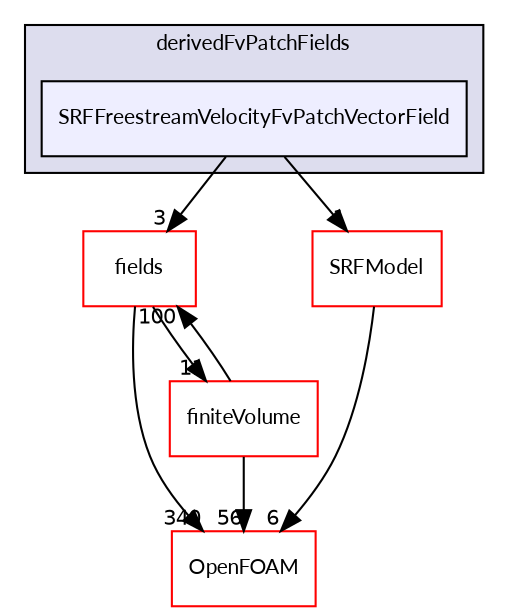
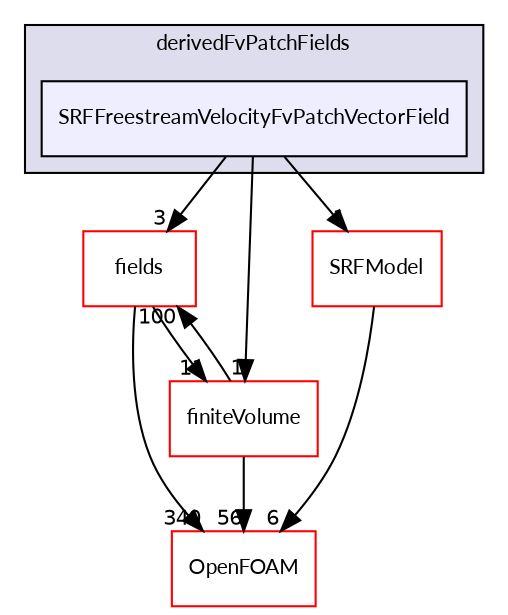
edge "SRFFreestreamVelocityFvPatchVectorField" -> "finiteVolume": added
